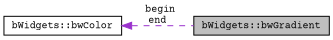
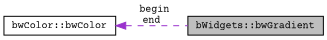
node "bWidgets::bwColor": label "bWidgets::bwColor" -> "bwColor::bwColor"
